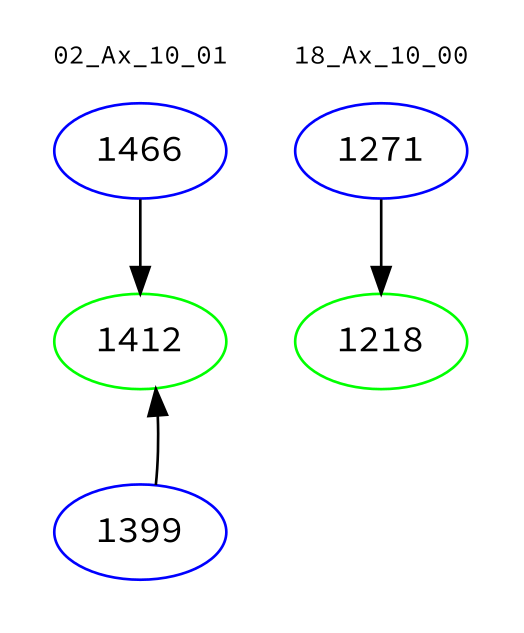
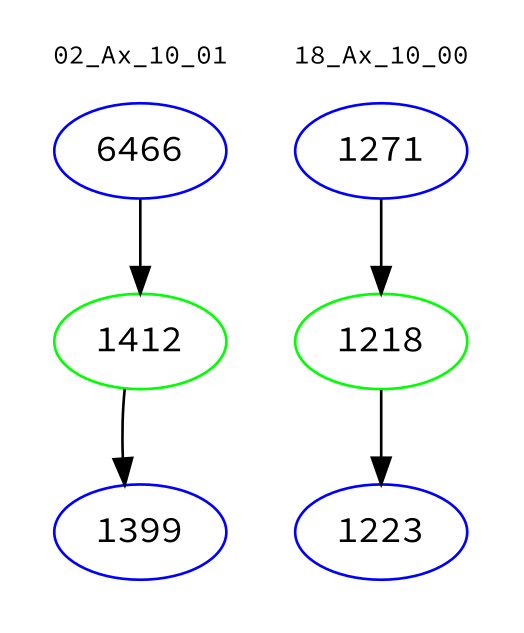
node "1466": label "1466" -> "6466"
edge "1399" -> "1412": reversed
node "1223": added
